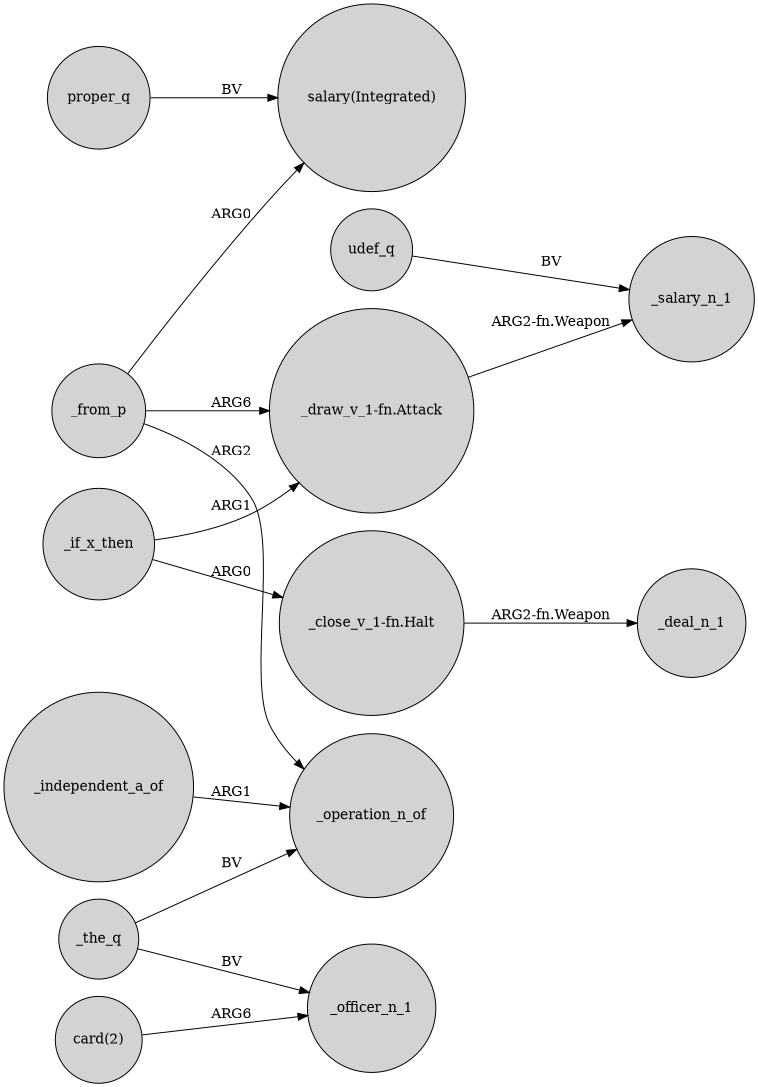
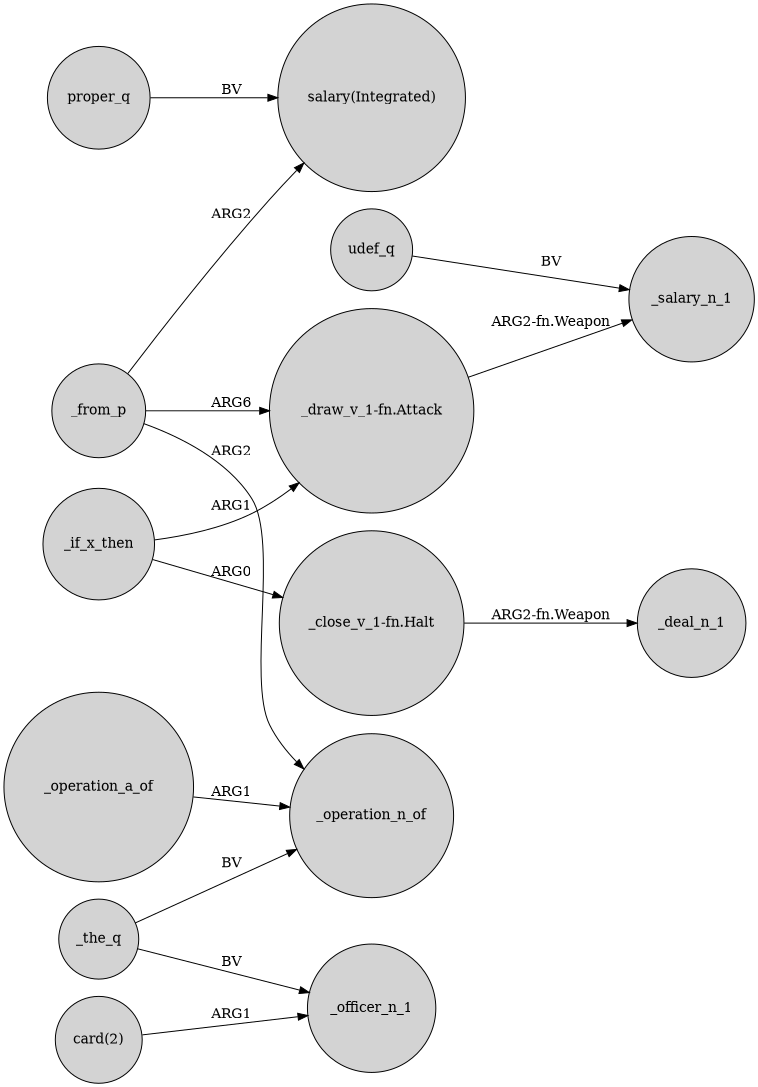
edge "_from_p" -> "salary(Integrated)": label "ARG0" -> "ARG2"
node "_independent_a_of": label "_independent_a_of" -> "_operation_a_of"
edge "card(2)" -> "_officer_n_1": label "ARG6" -> "ARG1"
